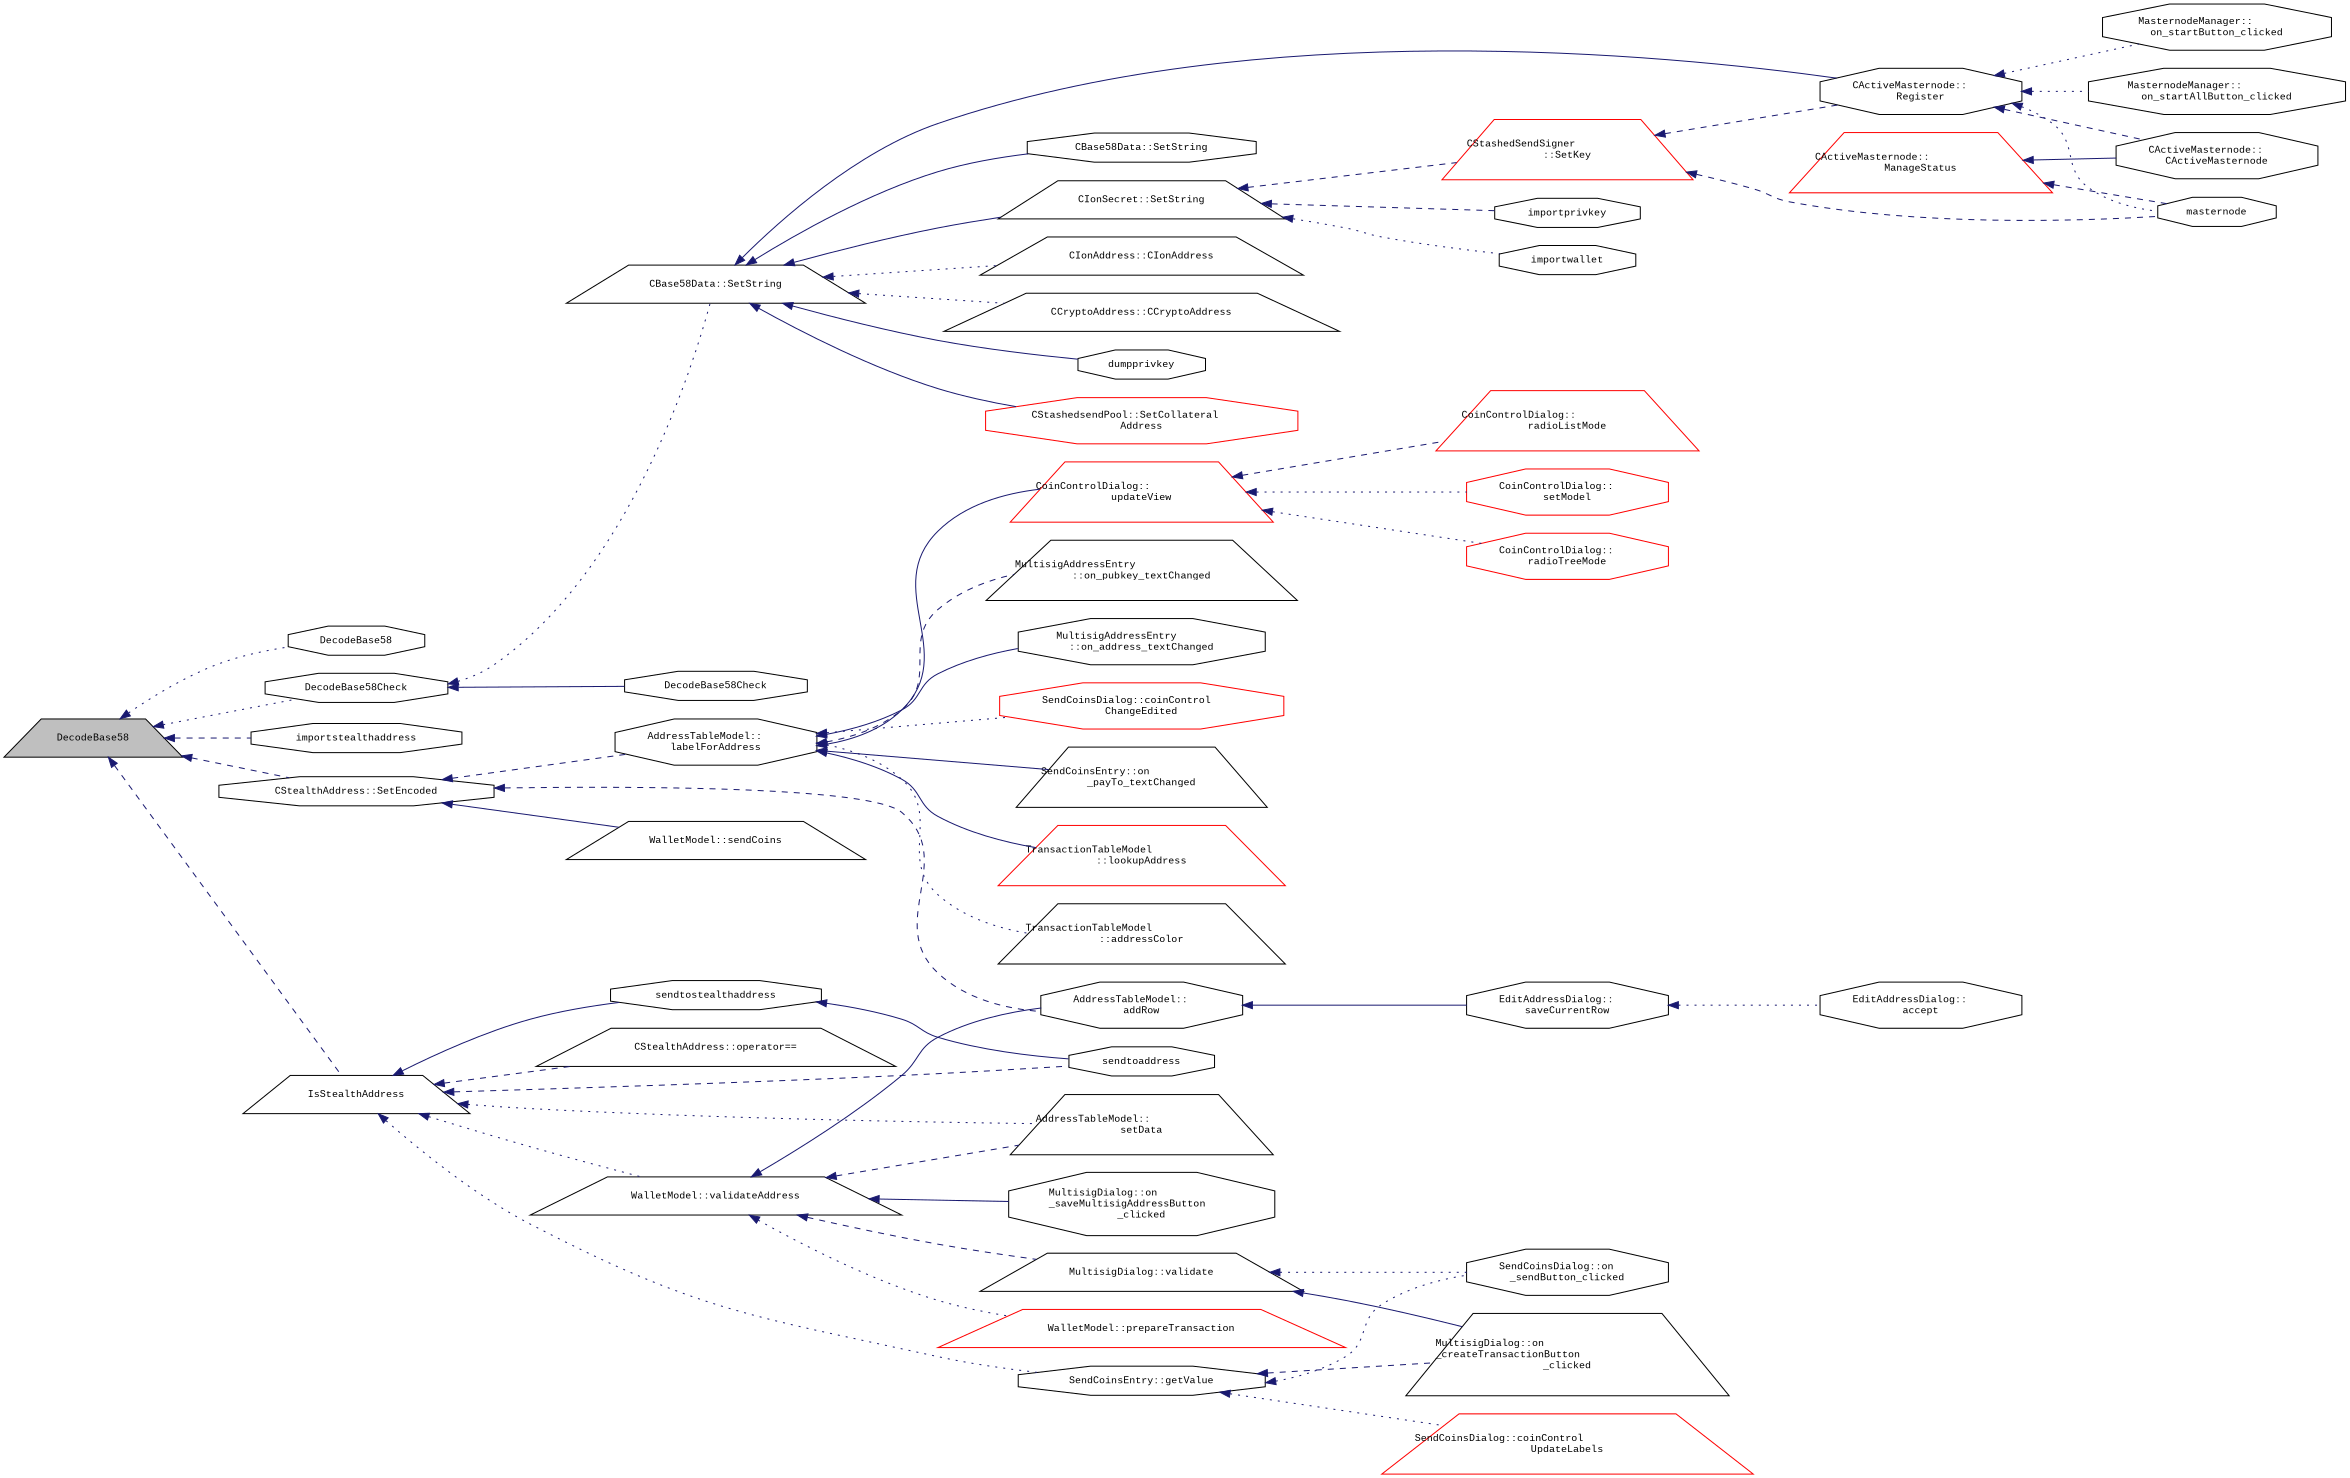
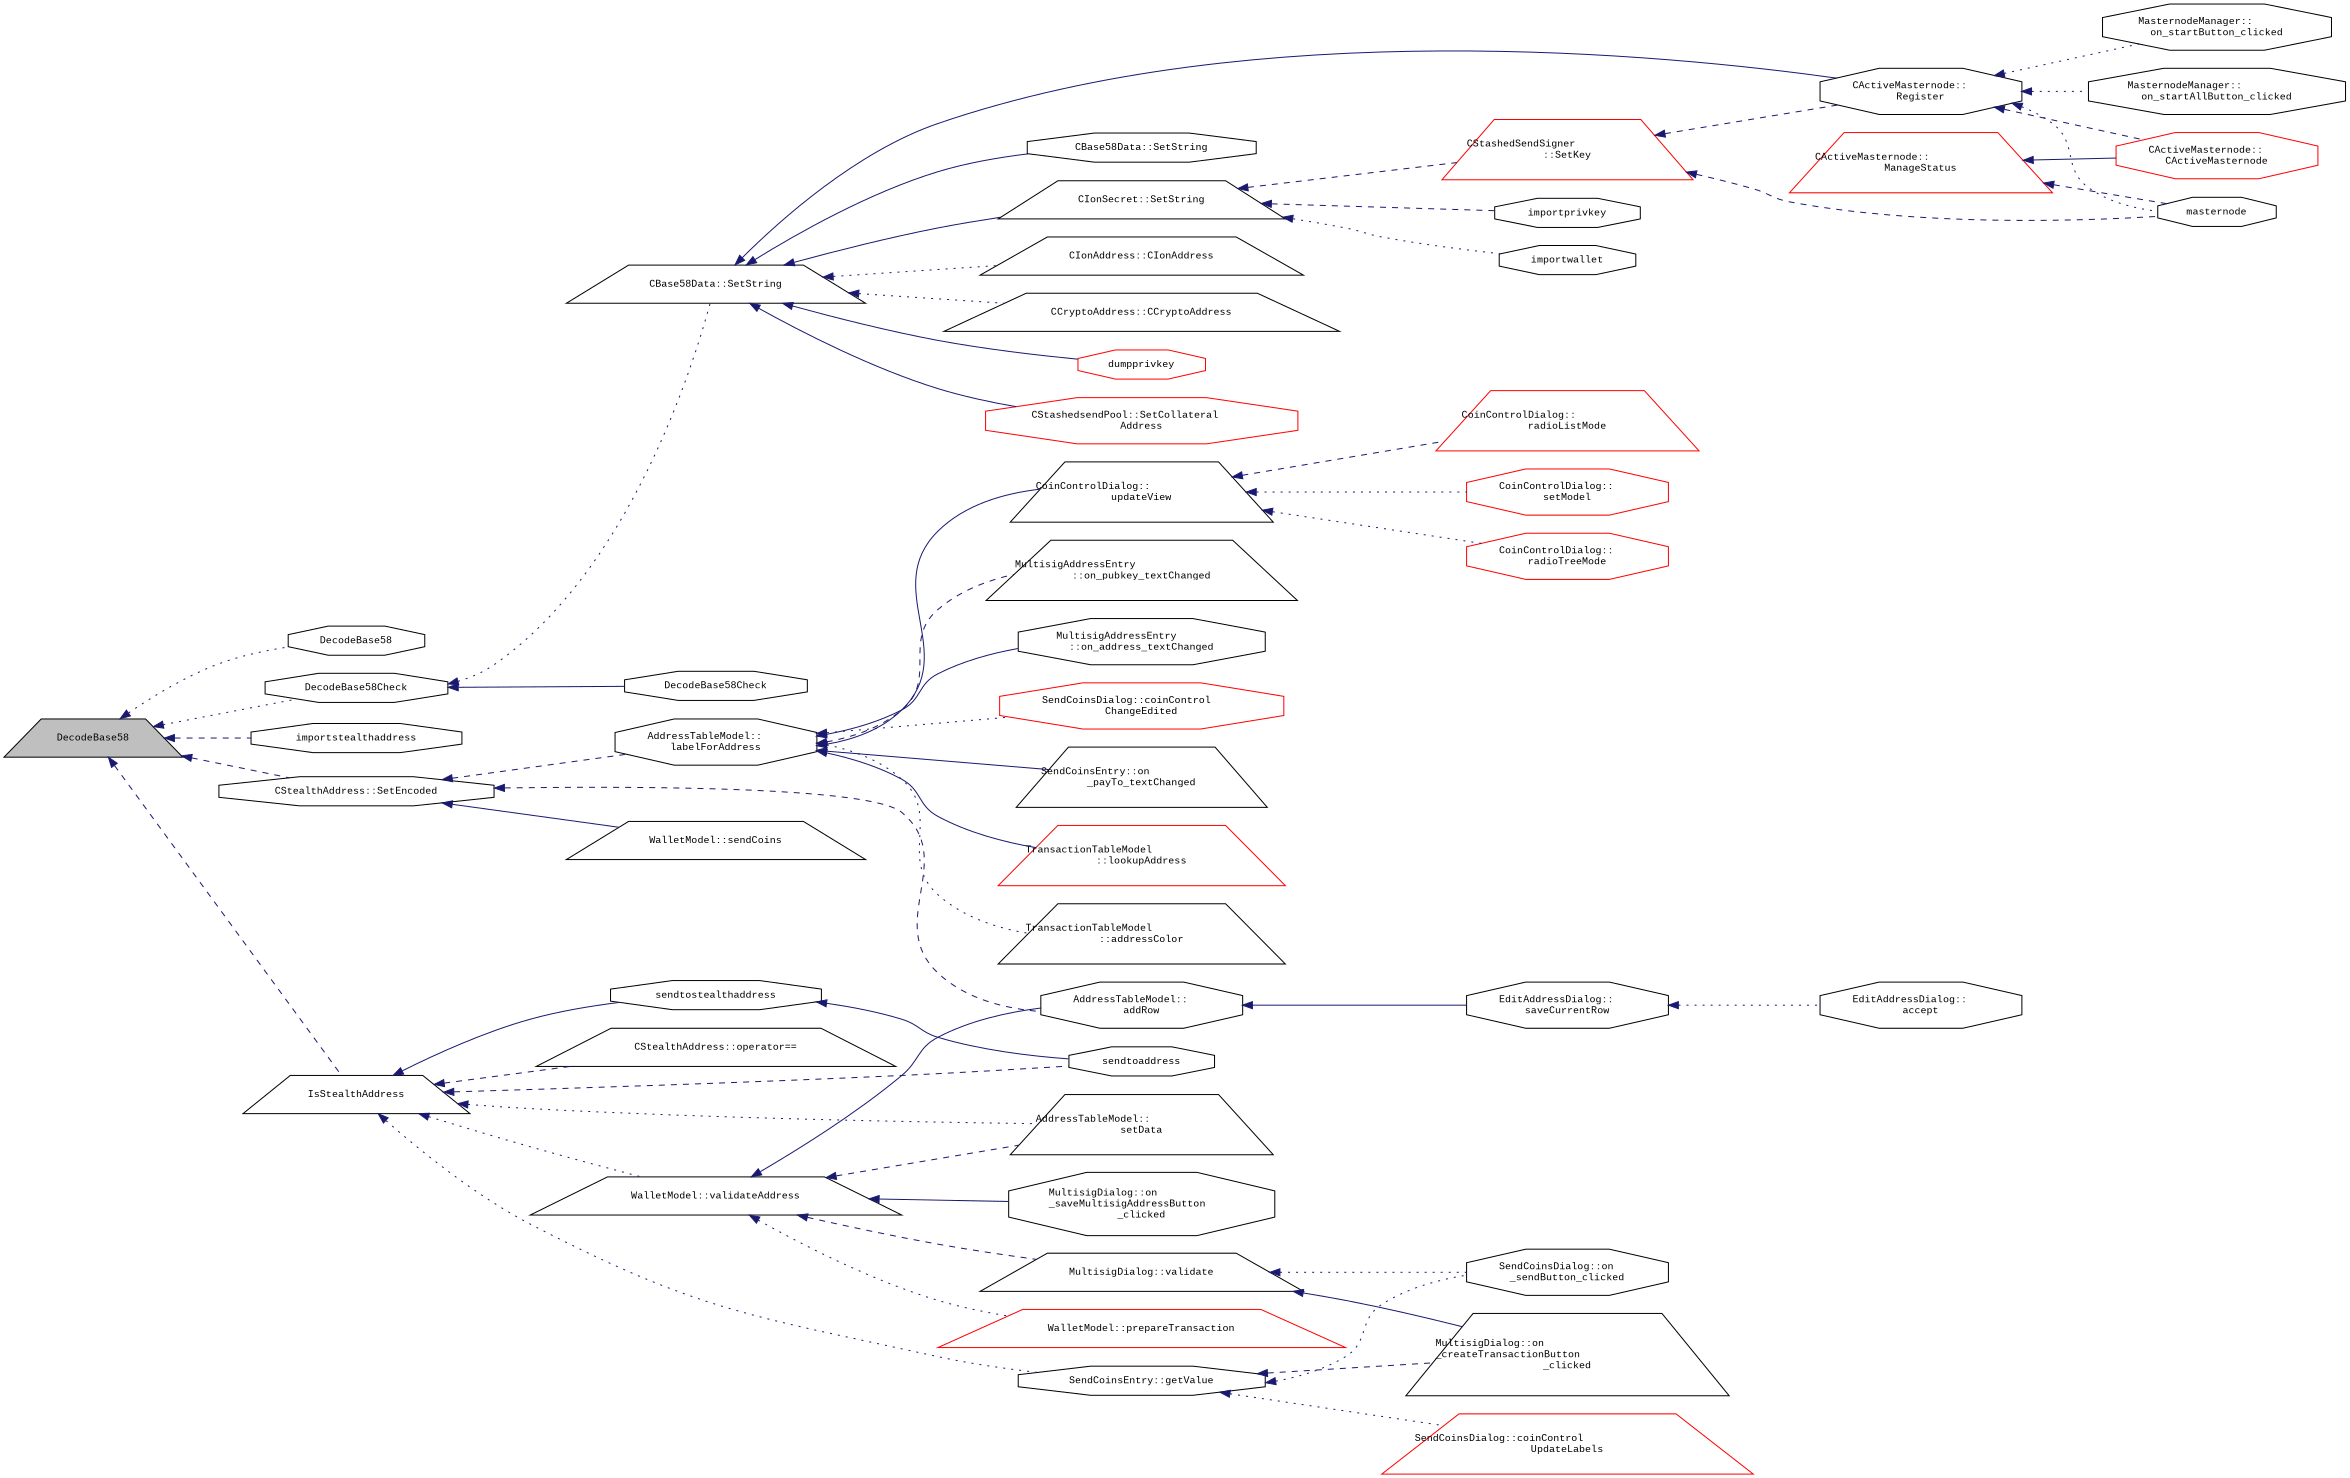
node "CActiveMasternode:: CActiveMasternode": color black -> red
node "dumpprivkey": color black -> red
node "CoinControlDialog:: updateView": color red -> black
